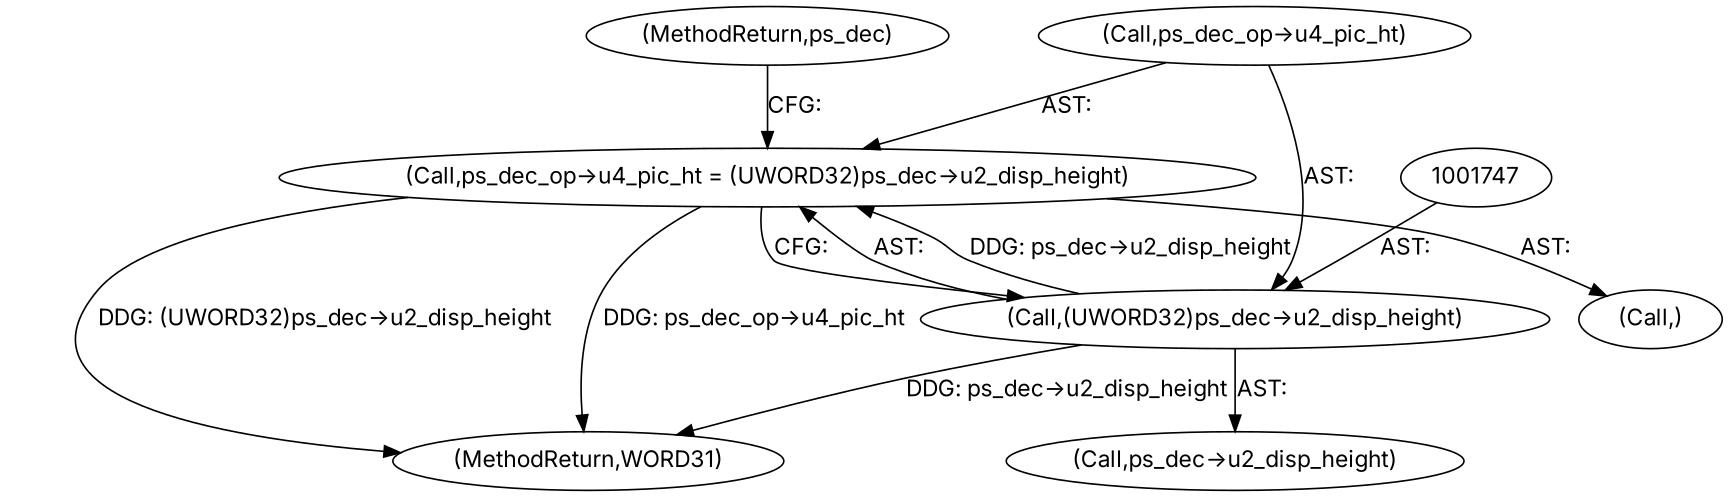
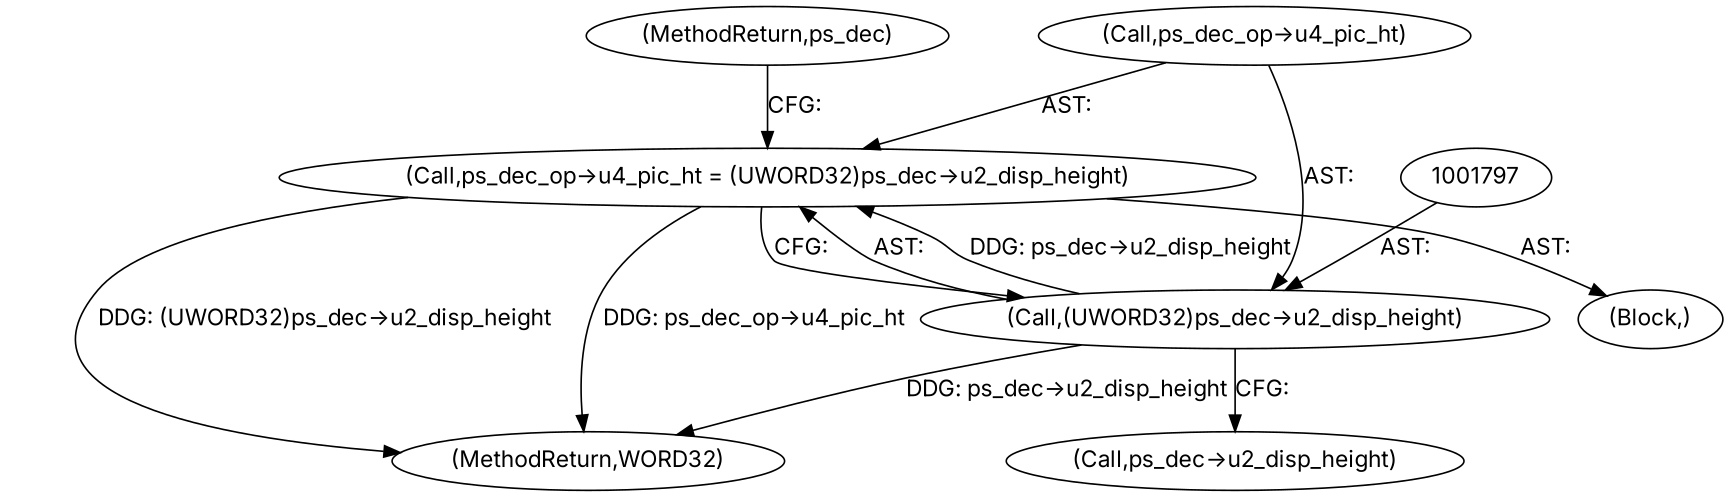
node "1001747": label "1001747" -> "1001797"
node "(Call,)": label "(Call,)" -> "(Block,)"
edge "(Call,(UWORD32)ps_dec->u2_disp_height)" -> "(Call,ps_dec->u2_disp_height)": label "AST: " -> "CFG: "
node "(MethodReturn,WORD31)": label "(MethodReturn,WORD31)" -> "(MethodReturn,WORD32)"
